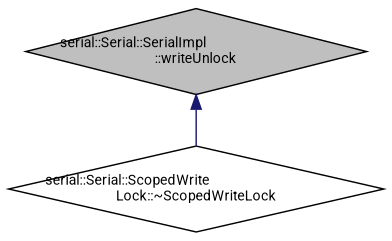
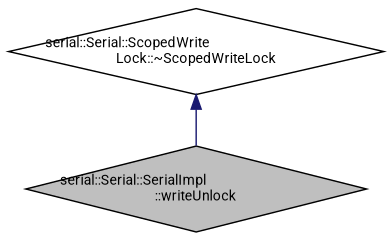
edge "serial::Serial::ScopedWrite Lock::~ScopedWriteLock" -> "serial::Serial::SerialImpl ::writeUnlock": reversed
